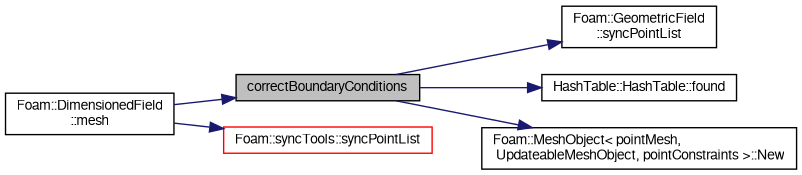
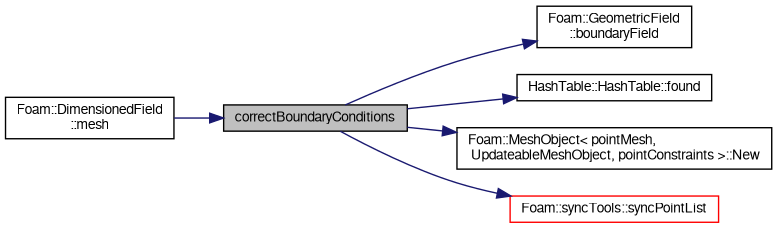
node "Foam::GeometricField ::syncPointList": label "Foam::GeometricField ::syncPointList" -> "Foam::GeometricField ::boundaryField"
edge "Foam::DimensionedField ::mesh" -> "Foam::syncTools::syncPointList": now "correctBoundaryConditions" -> "Foam::syncTools::syncPointList"
